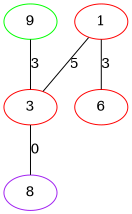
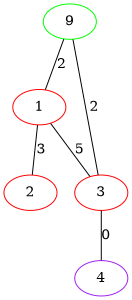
edge "9" -- "3": label "3" -> "2"
edge "9" -- "1": added, label "2"
node "6": label "6" -> "2"
node "8": label "8" -> "4"
